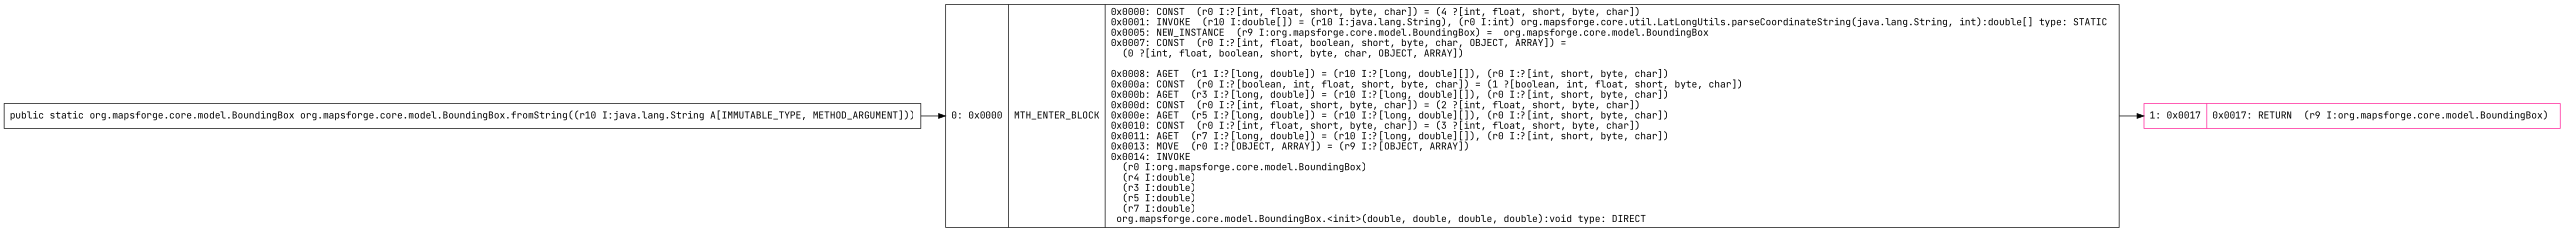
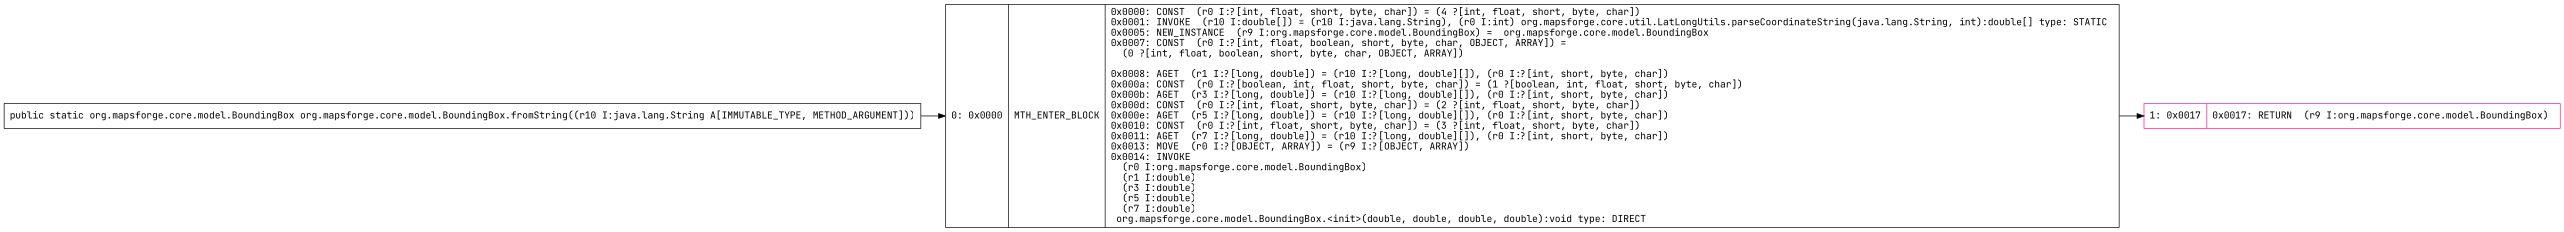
node "0: 0x0000": text "(r4 I:double)" -> "(r1 I:double)"
